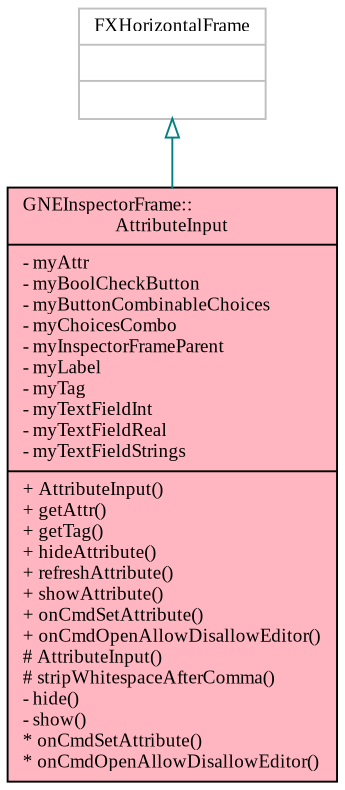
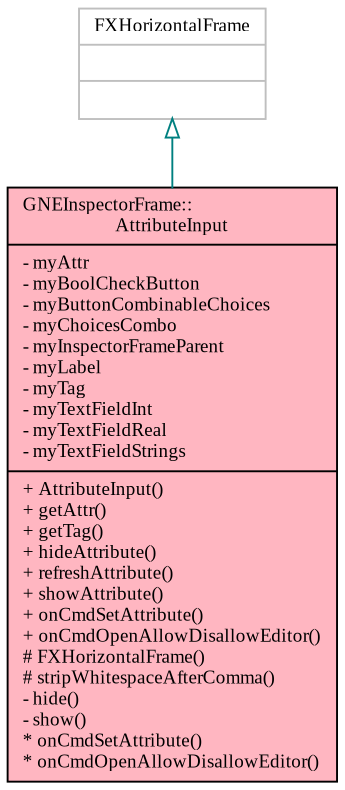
node "GNEInspectorFrame::": text "# AttributeInput()" -> "# FXHorizontalFrame()"
